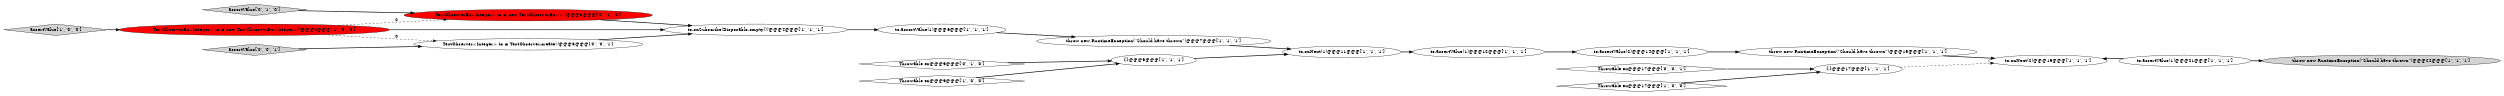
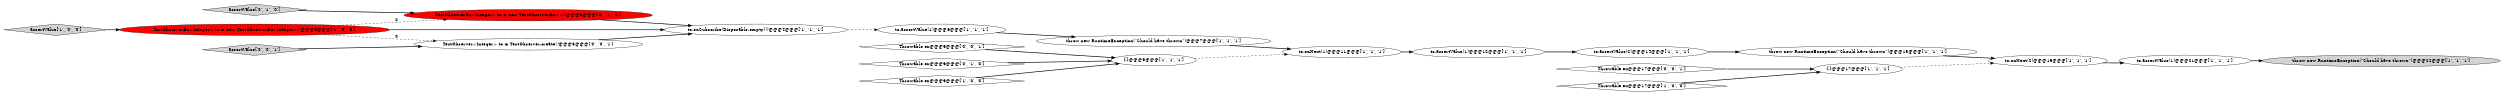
edge "to.onSubscribe(Disposable.empty())@@@4@@@['1', '1', '1']" -> "to.assertValue(1)@@@6@@@['1', '1', '1']": style bold -> dashed
node "Throwable ex@@@9@@@['0', '0', '1']": added
edge "{}@@@9@@@['1', '1', '1']" -> "to.onNext(1)@@@11@@@['1', '1', '1']": style bold -> dashed
edge "to.assertValue(1)@@@21@@@['1', '1', '1']" -> "to.onNext(2)@@@19@@@['1', '1', '1']": reversed
